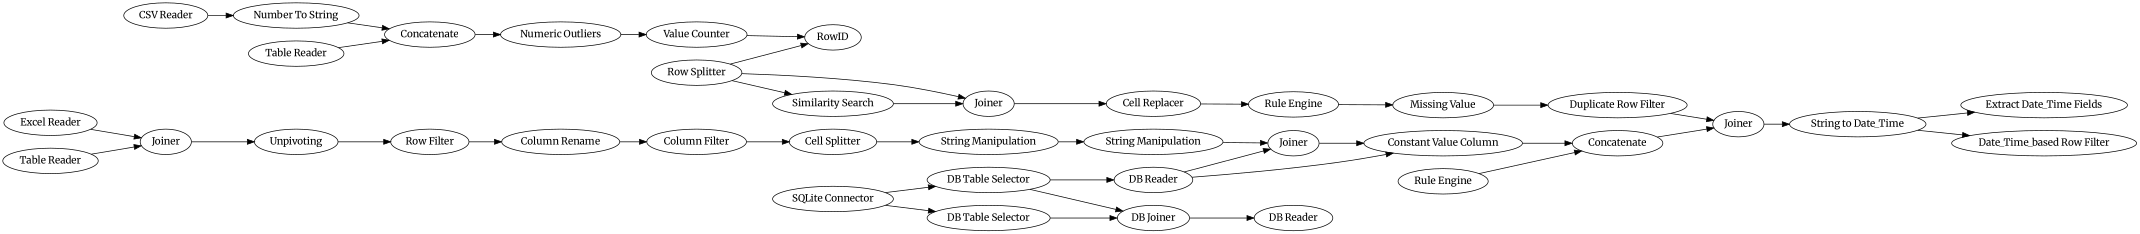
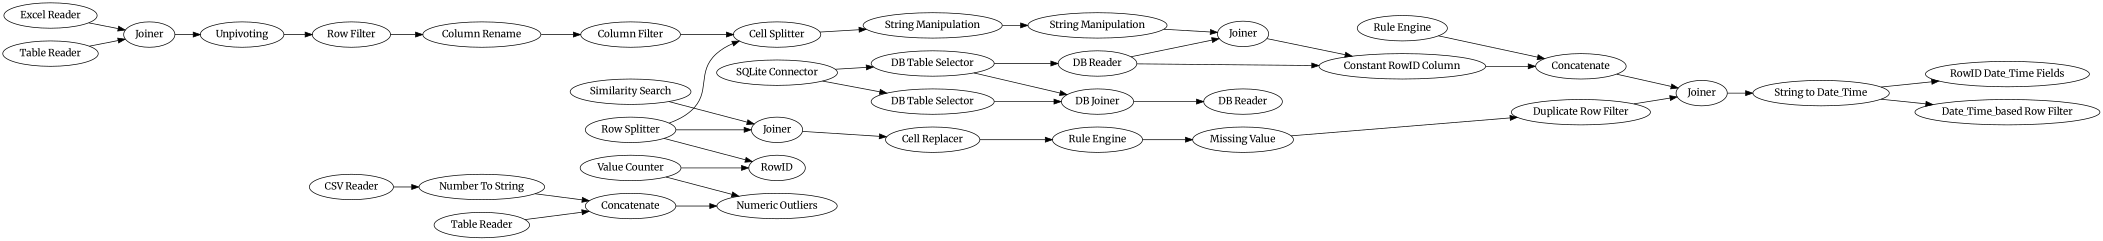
edge "Numeric Outliers" -> "Value Counter": reversed
edge "Row Splitter" -> "Similarity Search": now "Row Splitter" -> "Cell Splitter"
node "Extract Date_Time Fields": label "Extract Date_Time Fields" -> "RowID Date_Time Fields"
node "Constant Value Column": label "Constant Value Column" -> "Constant RowID Column"
